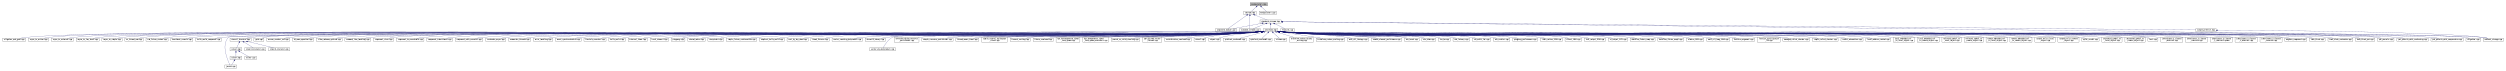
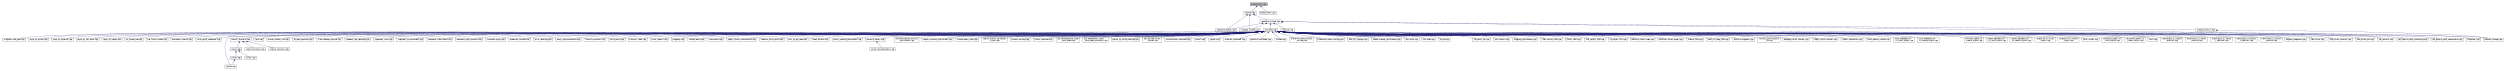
edge "vector_zip_dotproduct.cpp" -> "iostreams.hpp": now "vector_zip_dotproduct.cpp" -> "stencil3_binary.cpp"
node "osu_latency.cpp": removed
node "refcnted_symbol_to _local_object.cpp": removed
node "inheritance_3_classes _1_abstract.spawn": label "inheritance_3_classes _1_abstract.spawn" -> "inheritance_3_classes _1_abstract.cpp"
node "task_block_customize.cpp": label "task_block_customize.cpp" -> "task_block_executor.cpp"
